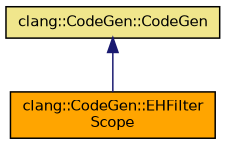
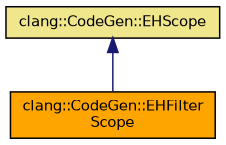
node "clang::CodeGen::CodeGen": label "clang::CodeGen::CodeGen" -> "clang::CodeGen::EHScope"
